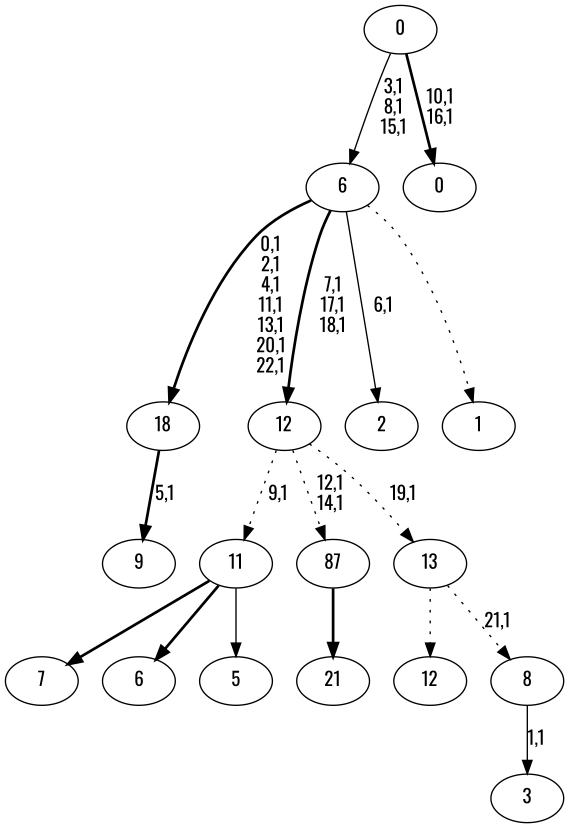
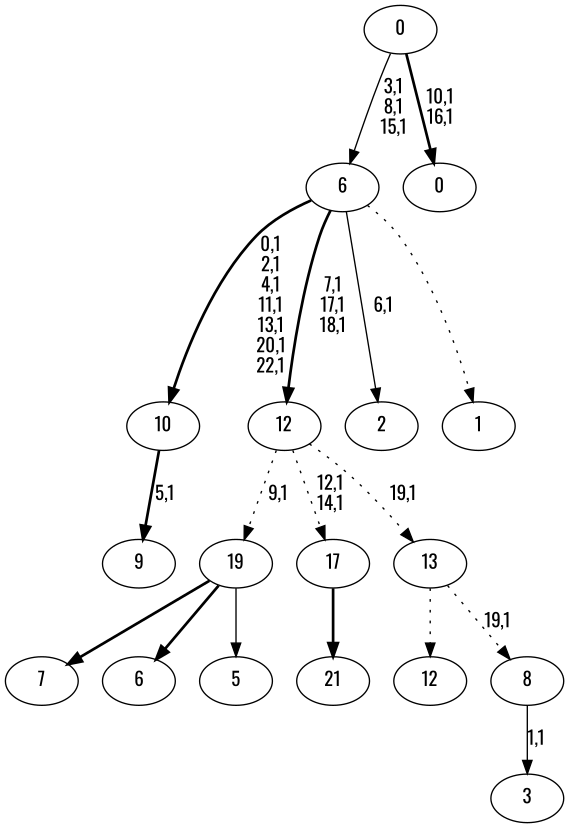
node "18": label "18" -> "10"
node "11": label "11" -> "19"
node "87": label "87" -> "17"
edge "13" -> "8": label "21,1" -> "19,1"
